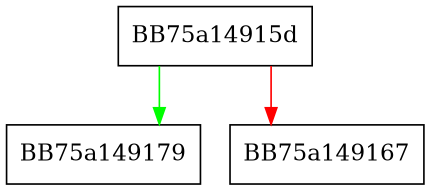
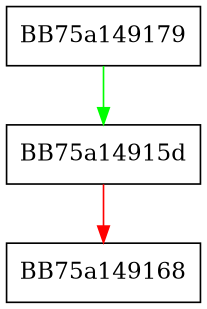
edge "BB75a14915d" -> "BB75a149179": reversed
node "BB75a149167": label "BB75a149167" -> "BB75a149168"
